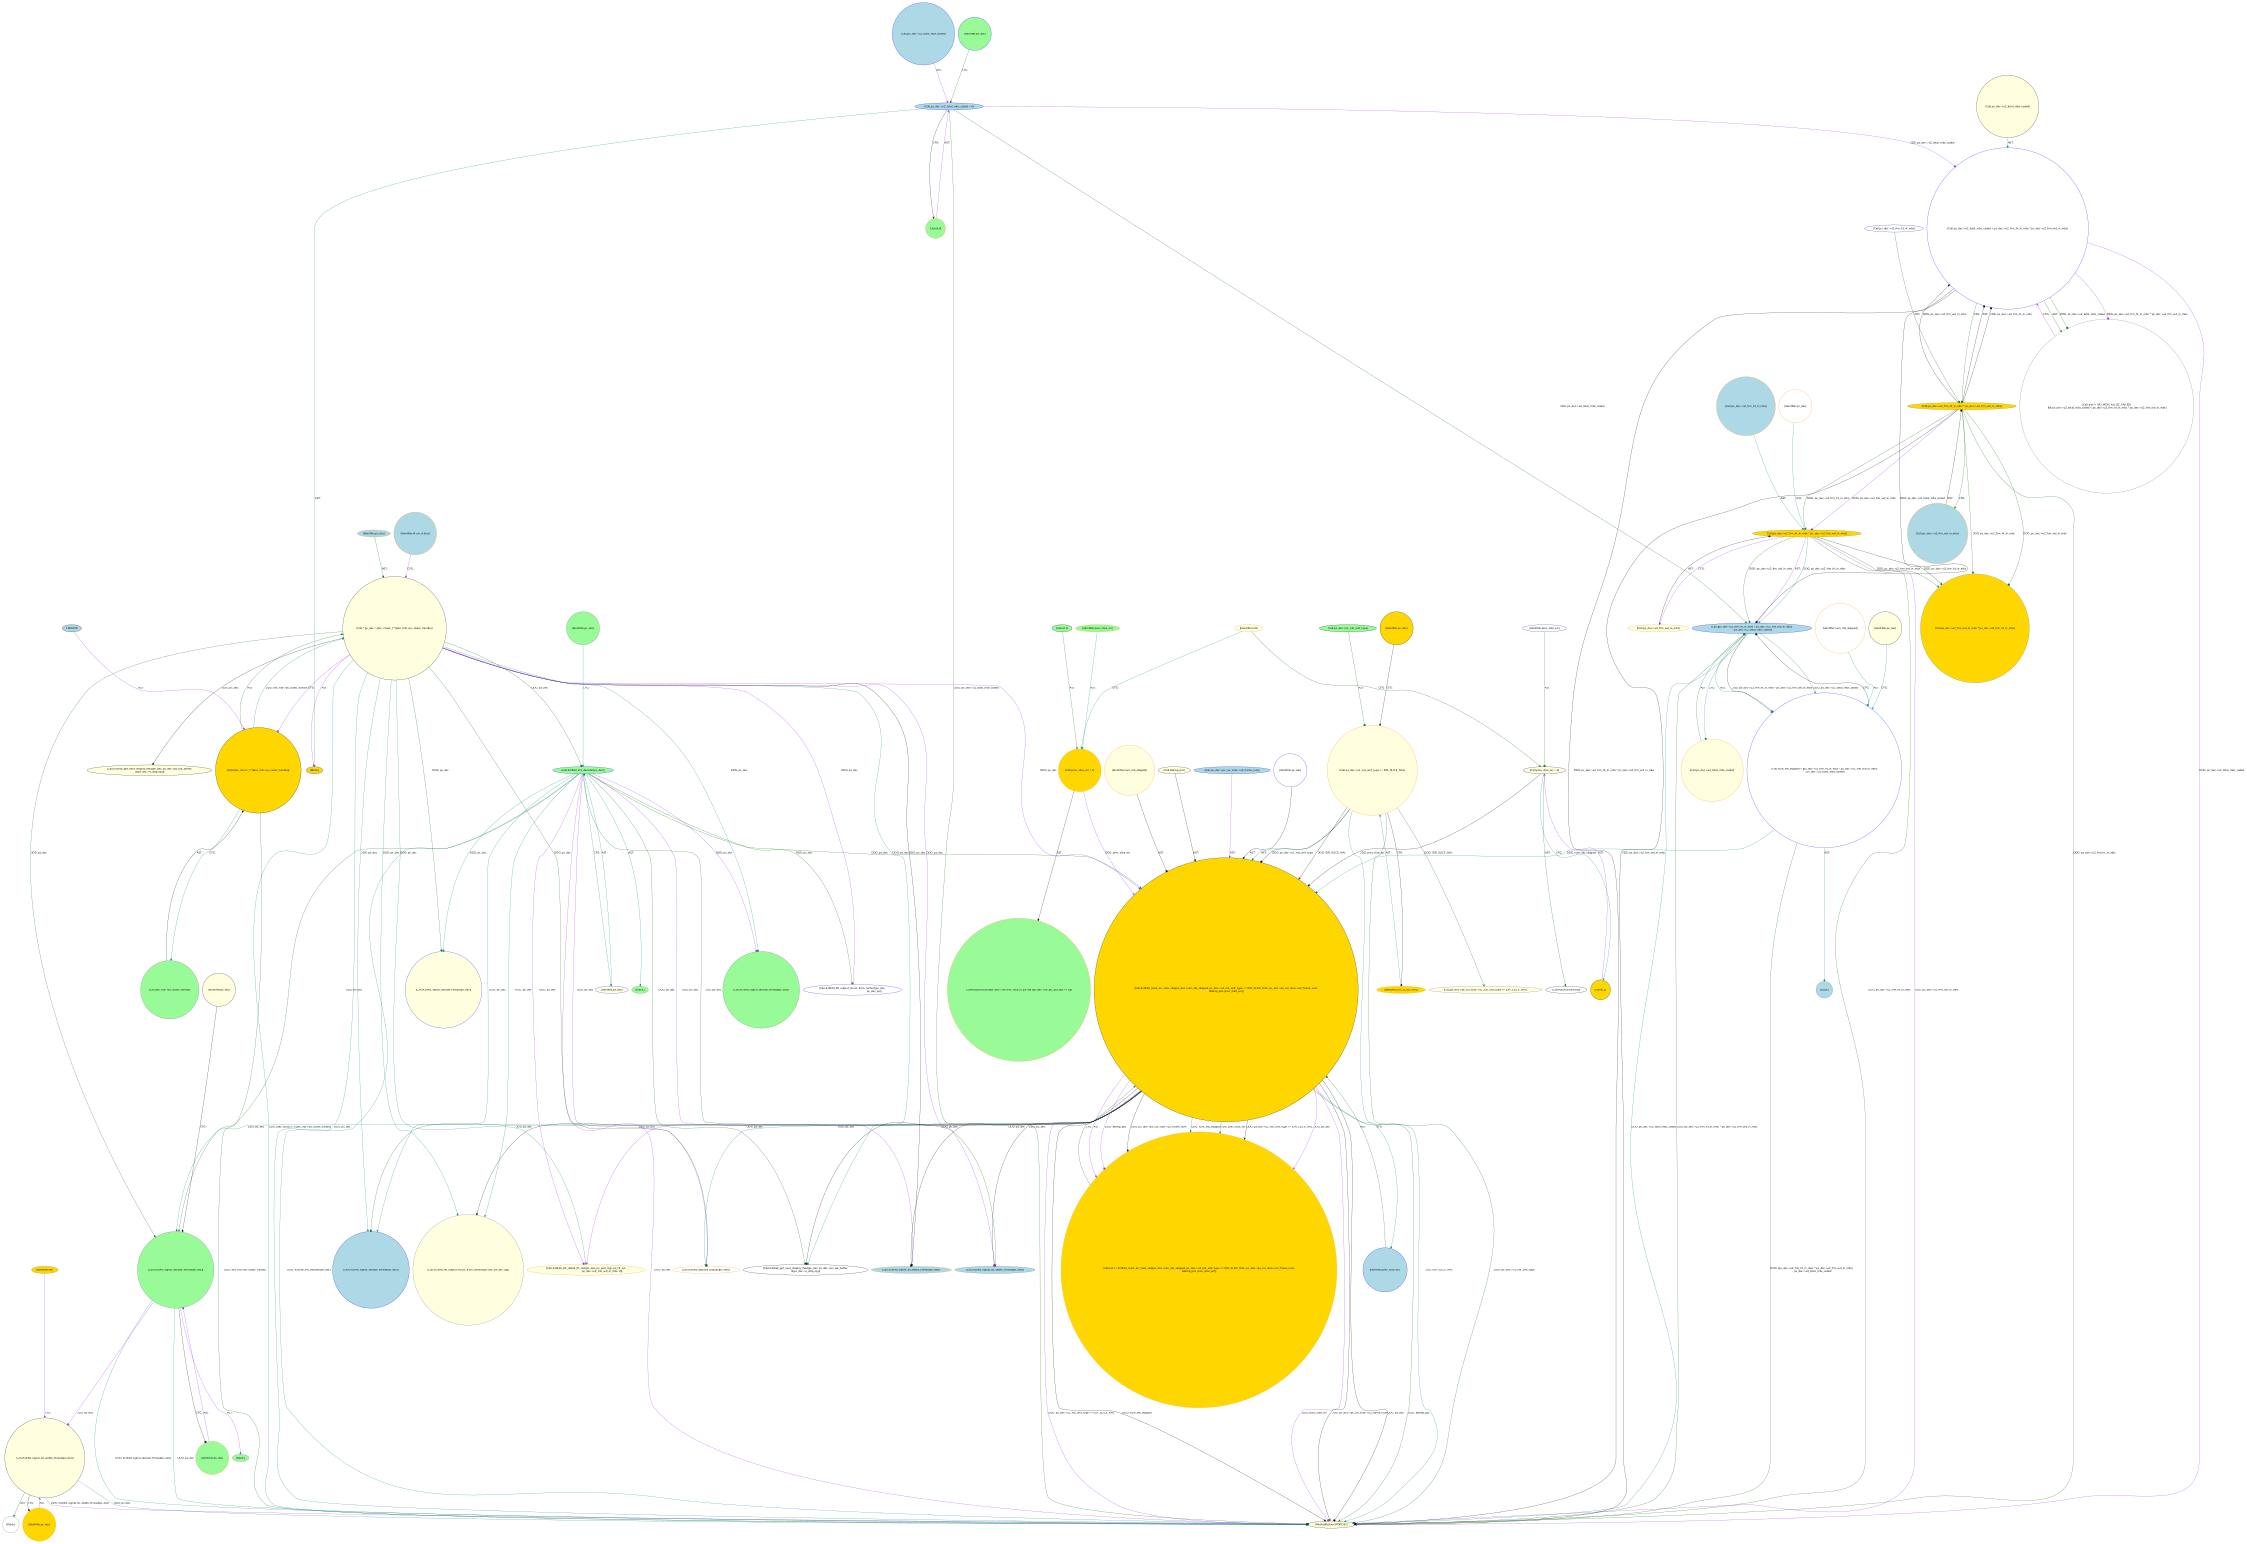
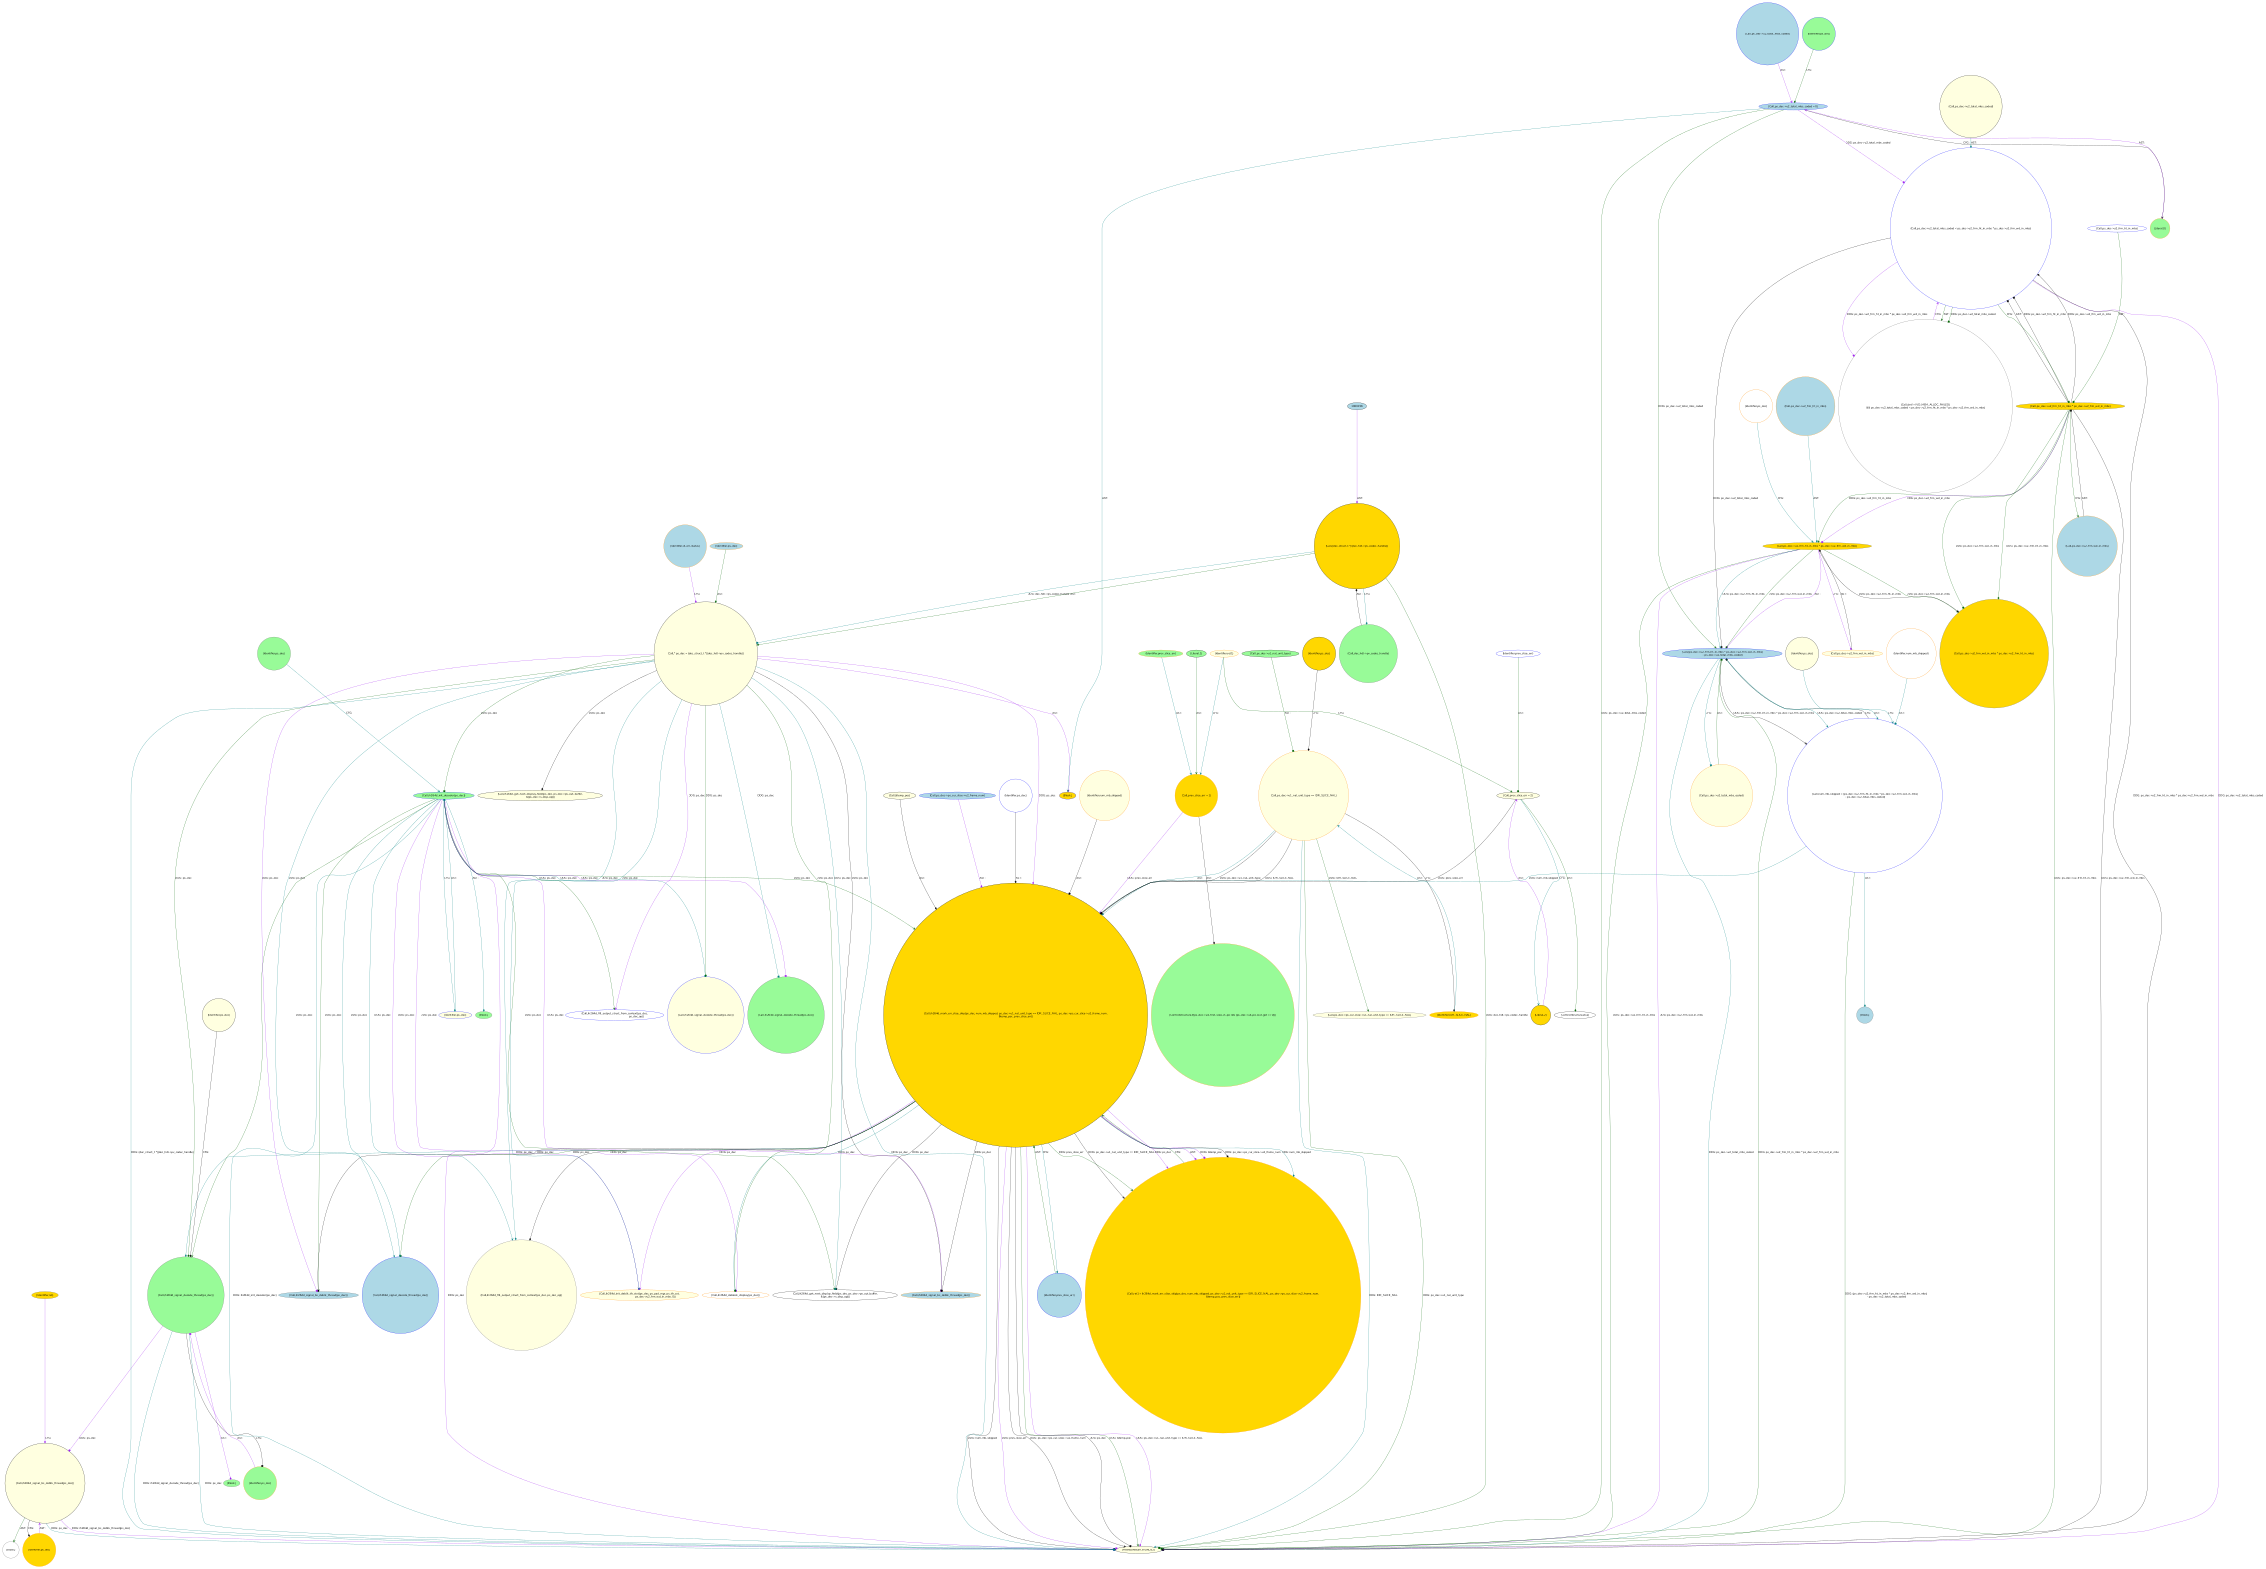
edge "(Call,* ps_dec = (dec_struct_t *)(dec_hdl->pv_codec_handle))" -> "(Call,(dec_struct_t *)(dec_hdl->pv_codec_handle))": removed, label "CFG:"
